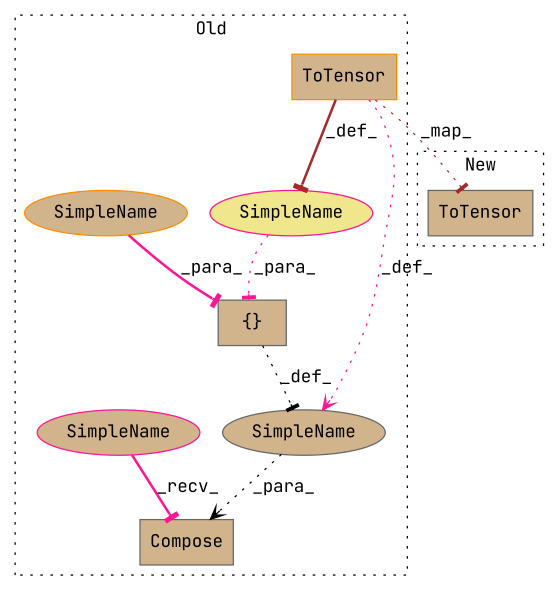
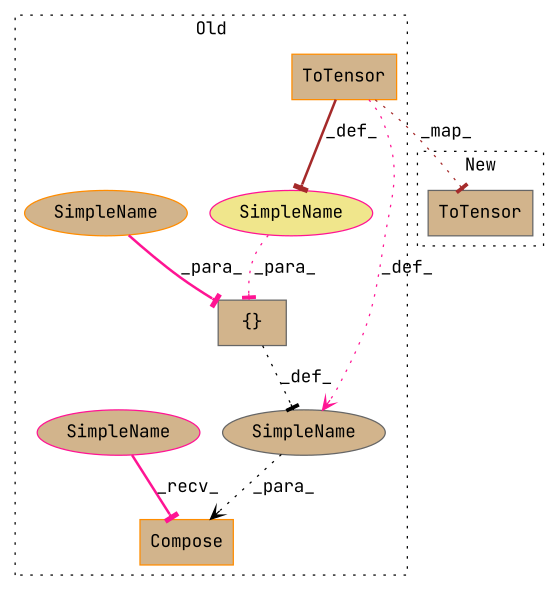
node "Compose": color gray40 -> darkorange
